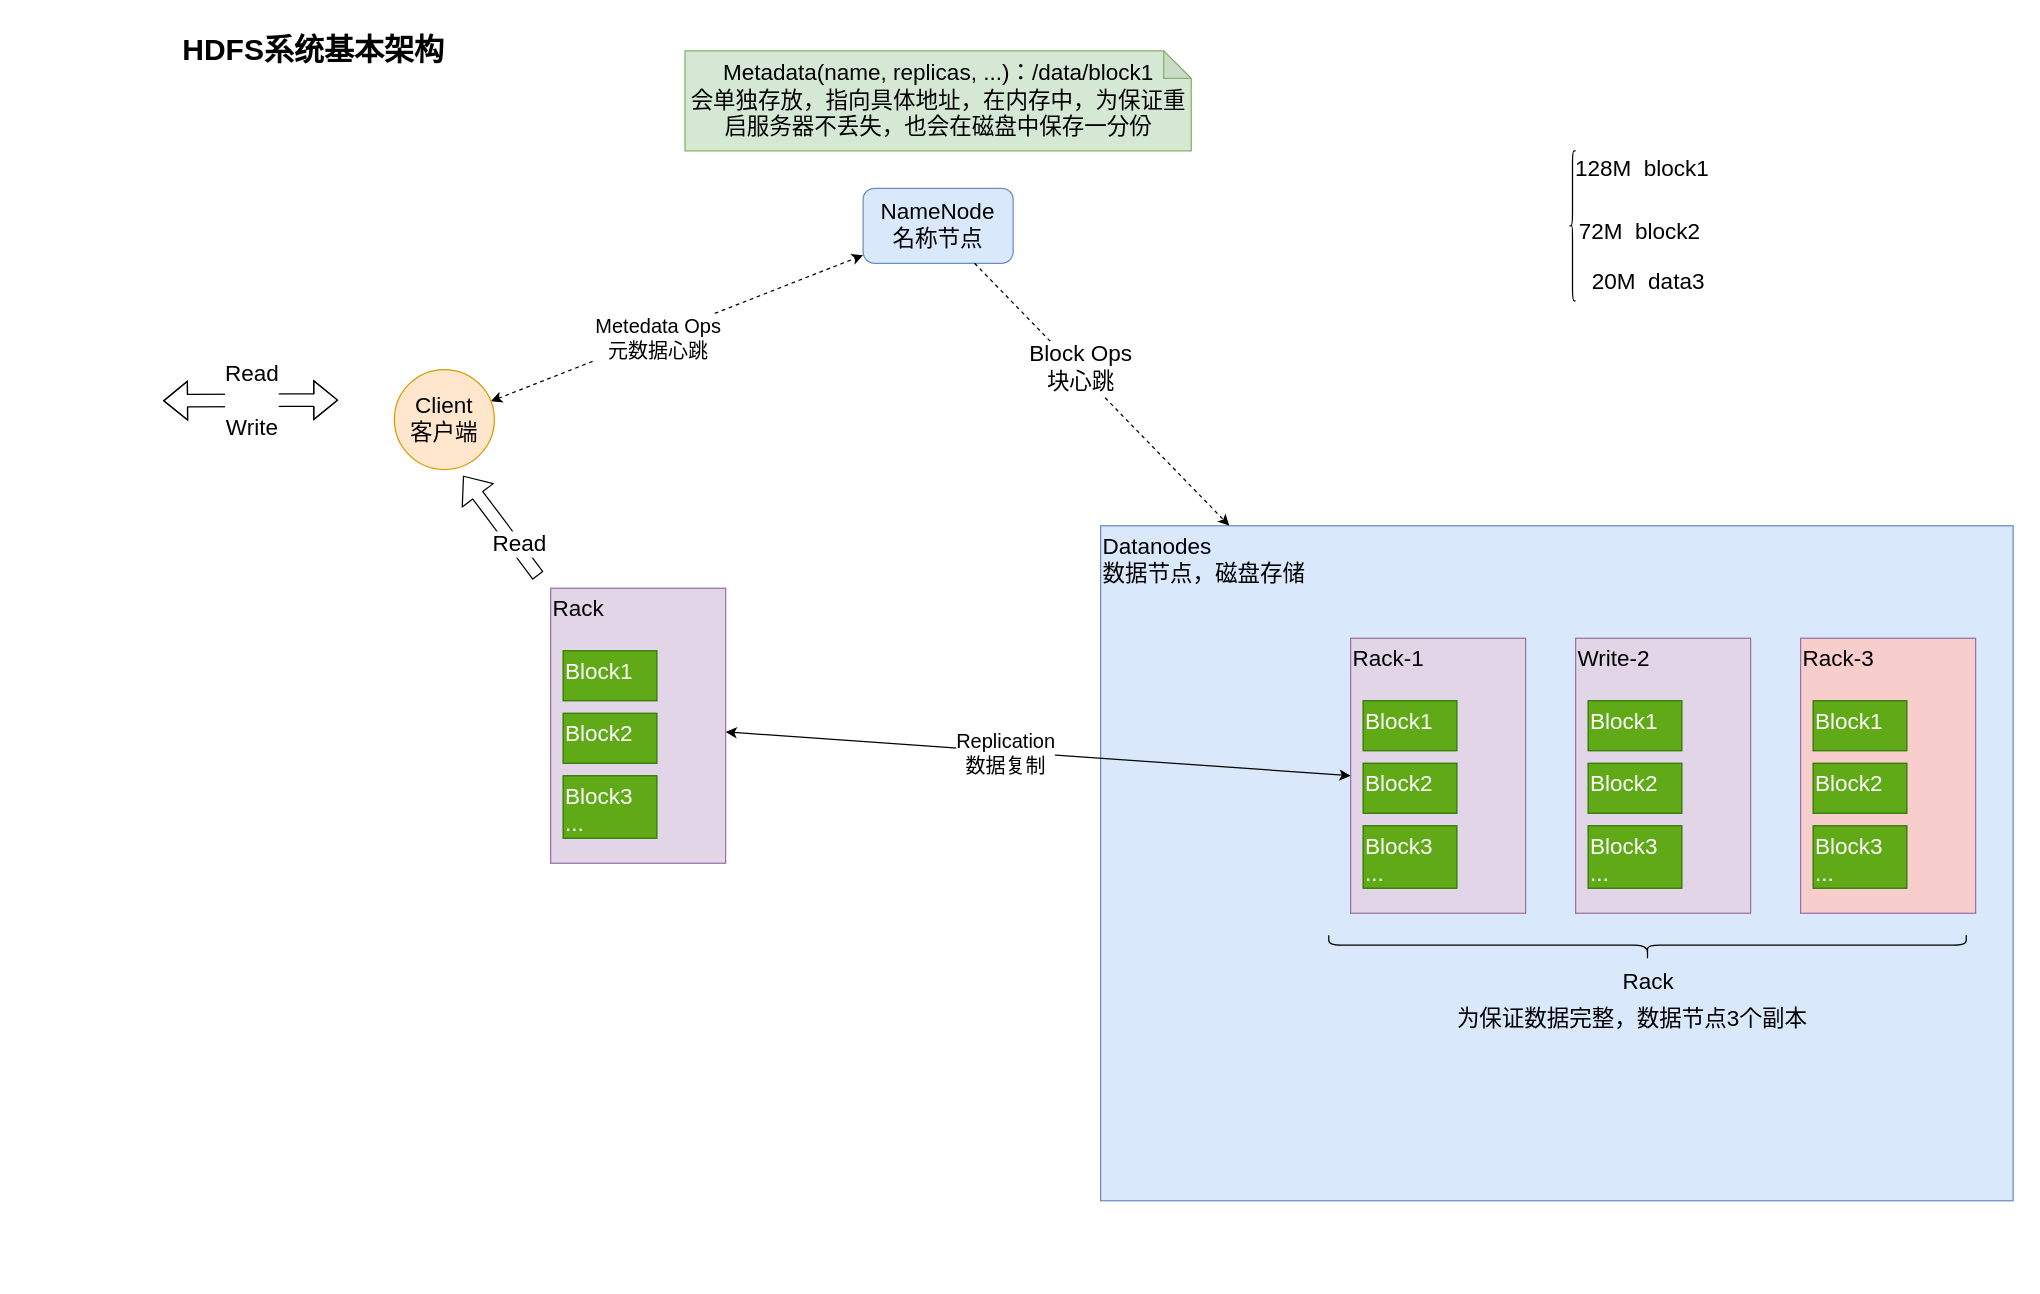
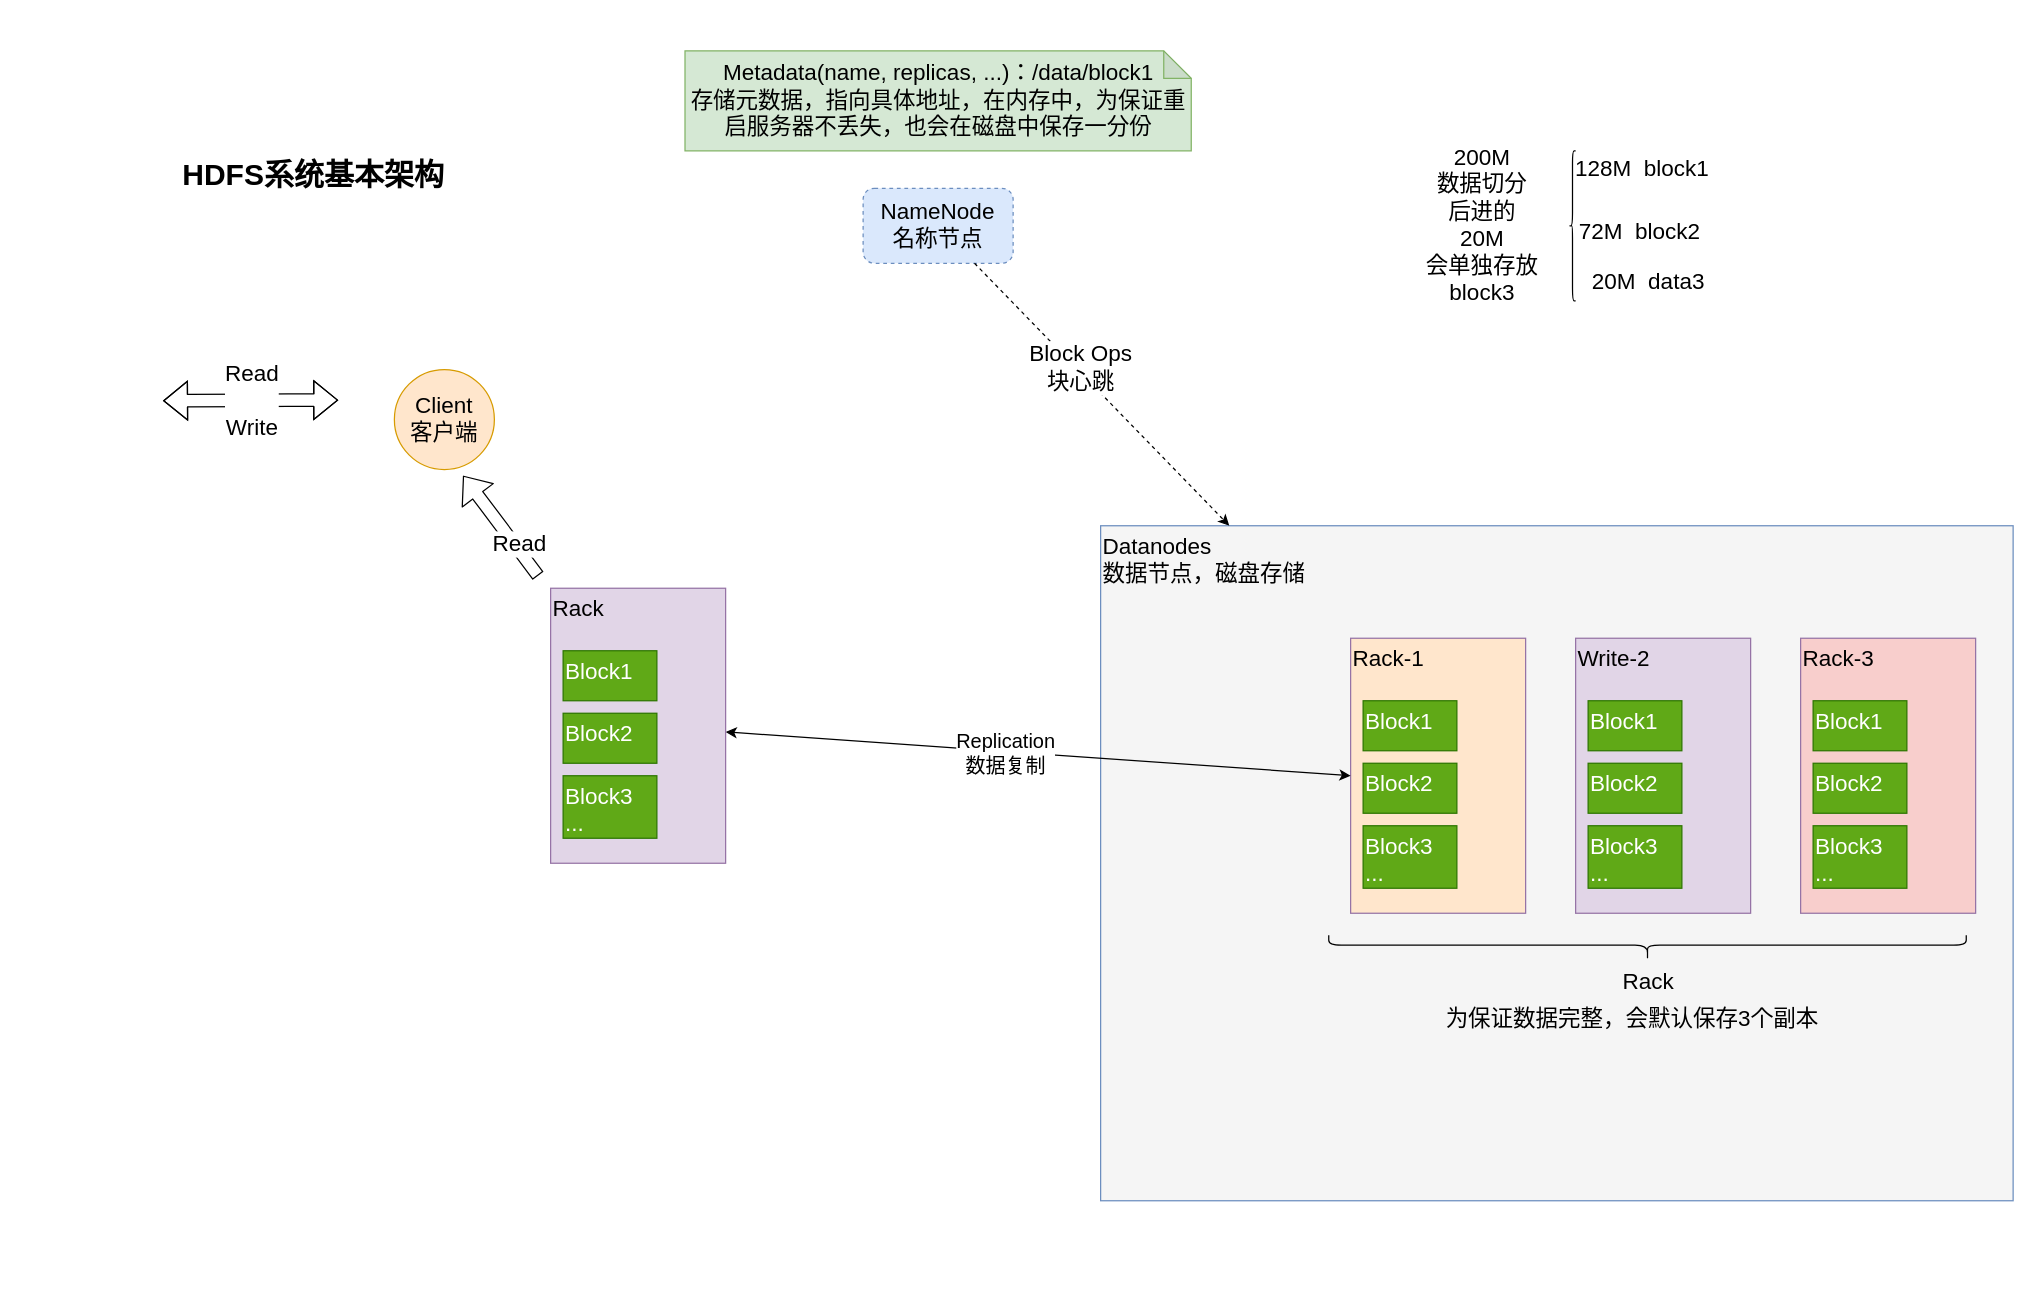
node "HDFS系统基本架构": moved (313, 51) -> (313, 176)
node "Metadata(name, replicas, ...)：/data/block1 会单独存放，指向具体地址，在内存中，为保证重启服务器不丢失，也会在磁盘中保存一分份": label "Metadata(name, replicas, ...)：/data/block1 会单独存放，指向具体地址，在内存中，为保证重启服务器不丢失，也会在磁盘中保存一分份" -> "Metadata(name, replicas, ...)：/data/block1 存储元数据，指向具体地址，在内存中，为保证重启服务器不丢失，也会在磁盘中保存一分份"
node "NameNode 名称节点": style solid -> dashed
node "200M 数据切分 后进的 20M 会单独存放 block3": added
edge "NameNode 名称节点" -- "Client 客户端": removed, label "Metedata Ops 元数据心跳"
node "Rack-1": fillcolor #e1d5e7 -> #ffe6cc
node "Datanodes 数据节点，磁盘存储": fillcolor #dae8fc -> #f5f5f5
node "为保证数据完整，数据节点3个副本": label "为保证数据完整，数据节点3个副本" -> "为保证数据完整，会默认保存3个副本"
